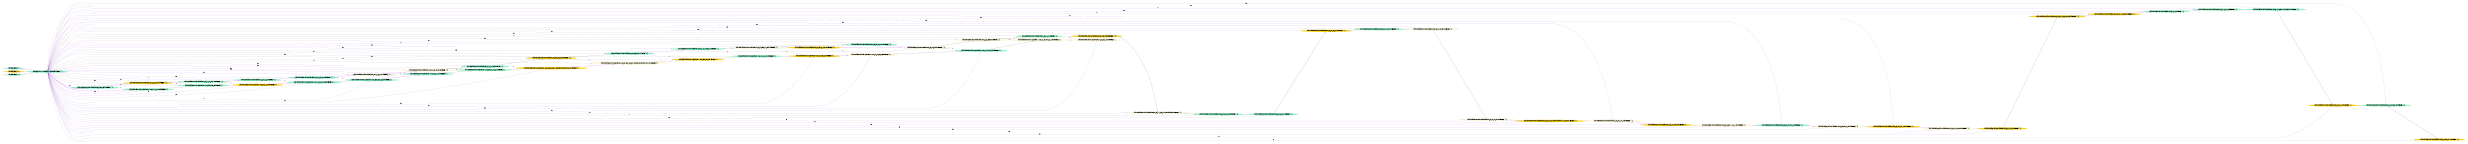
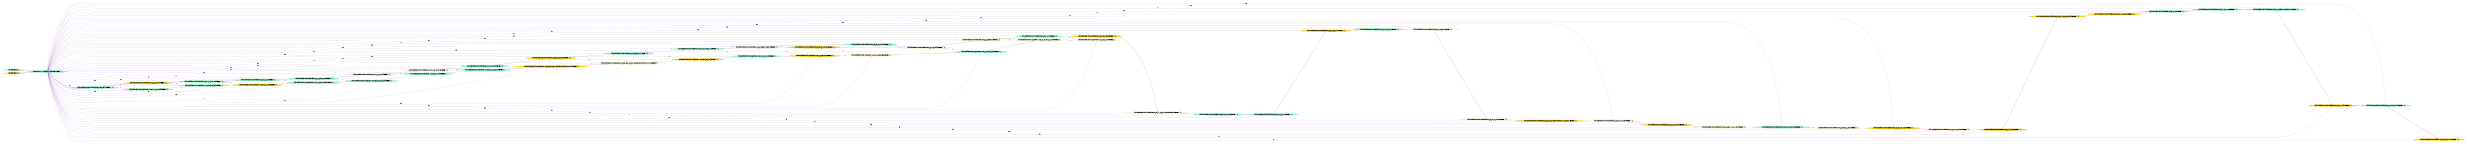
node "initializeDefaultPreferences['0', '1', '0']": removed
